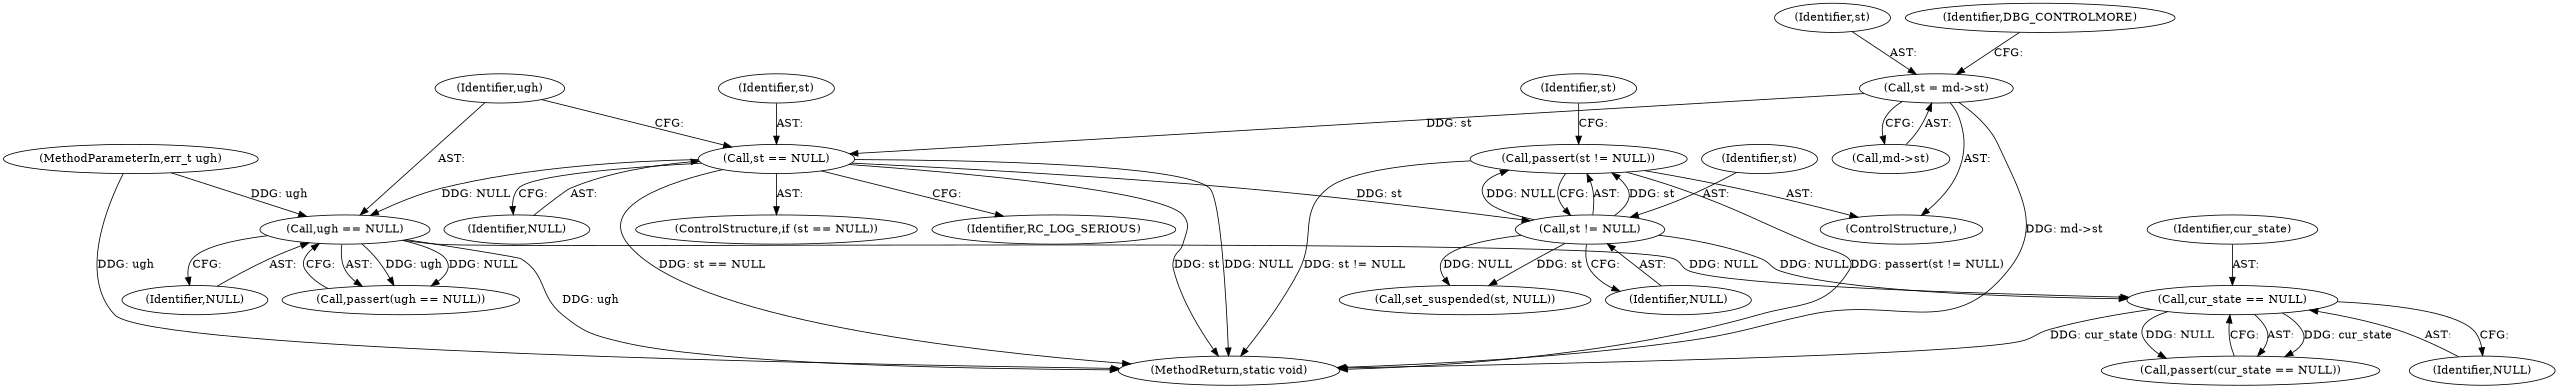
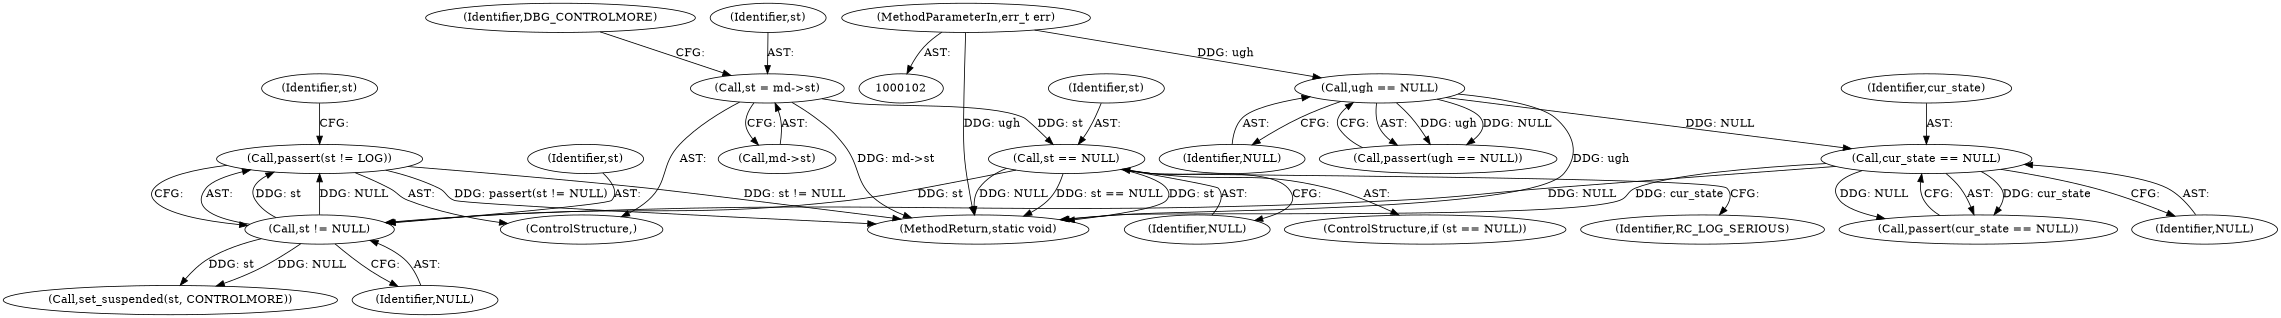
node "(Identifier,ugh)": removed
node "1000102": added
node "(MethodParameterIn,err_t ugh)": label "(MethodParameterIn,err_t ugh)" -> "(MethodParameterIn,err_t err)"
node "(Call,passert(st != NULL))": label "(Call,passert(st != NULL))" -> "(Call,passert(st != LOG))"
edge "(Call,st == NULL)" -> "(Call,ugh == NULL)": removed, label "DDG: NULL"
edge "(Call,st != NULL)" -> "(Call,cur_state == NULL)": reversed
node "(Call,set_suspended(st, NULL))": label "(Call,set_suspended(st, NULL))" -> "(Call,set_suspended(st, CONTROLMORE))"
